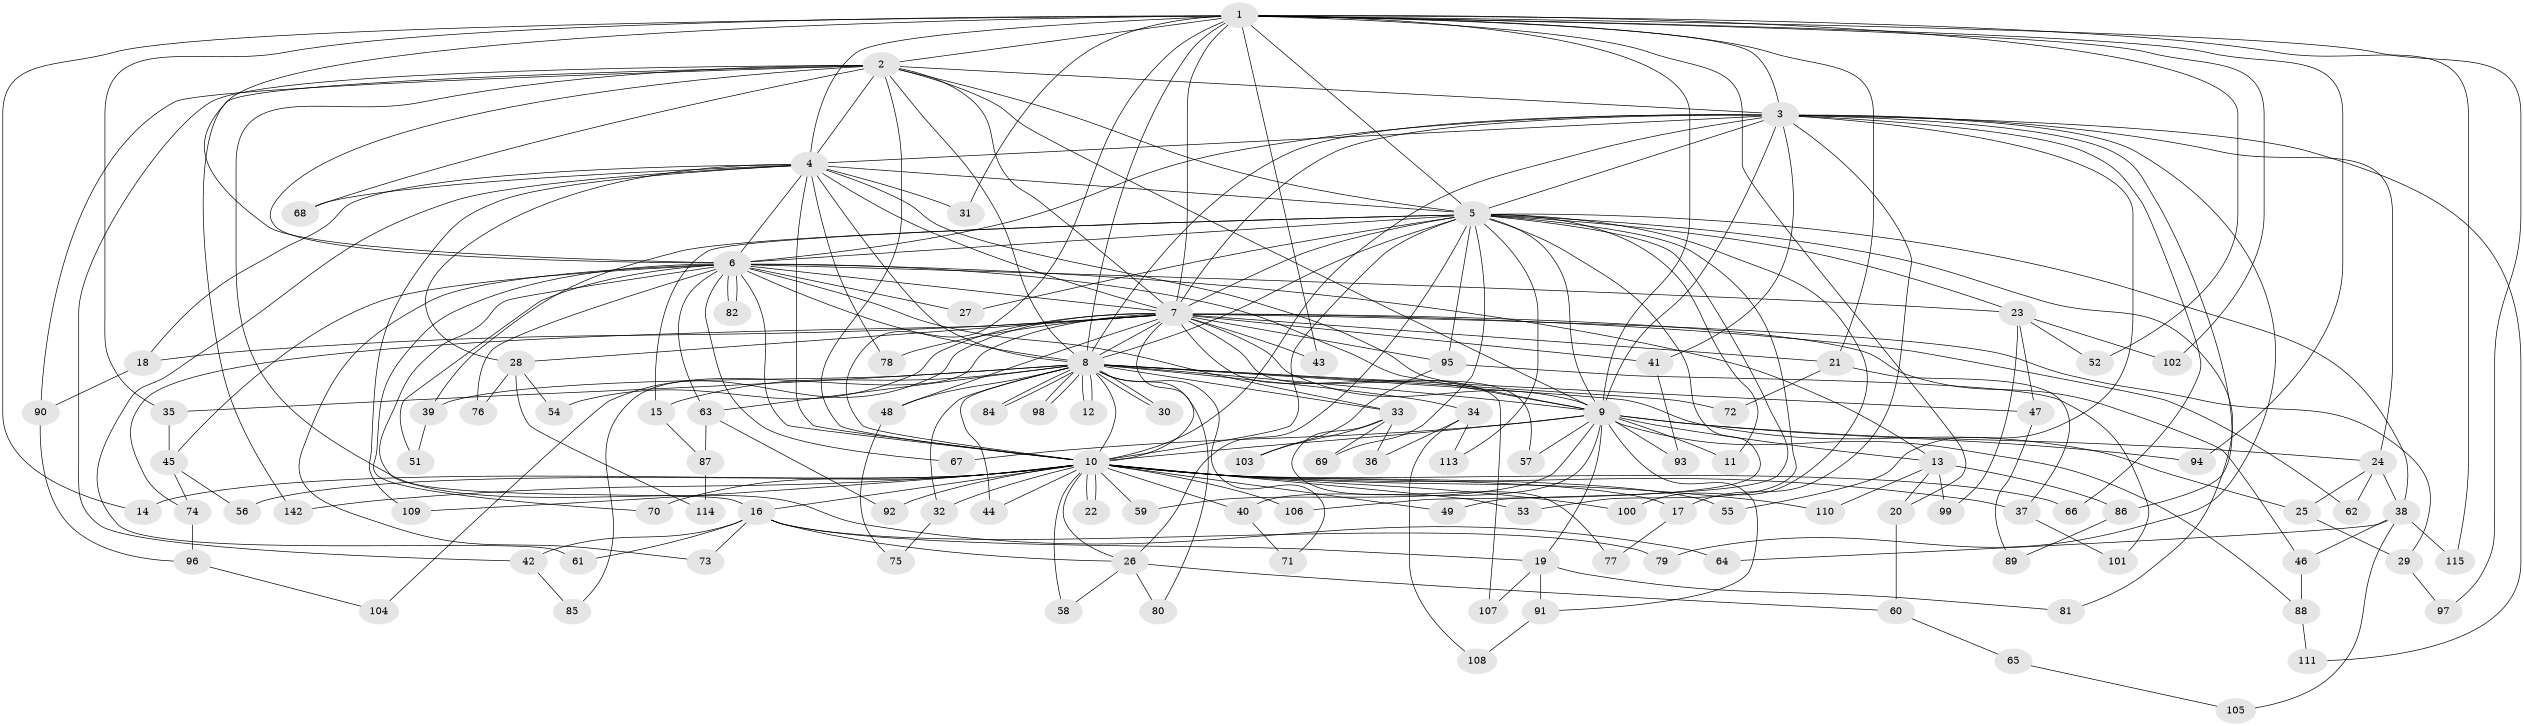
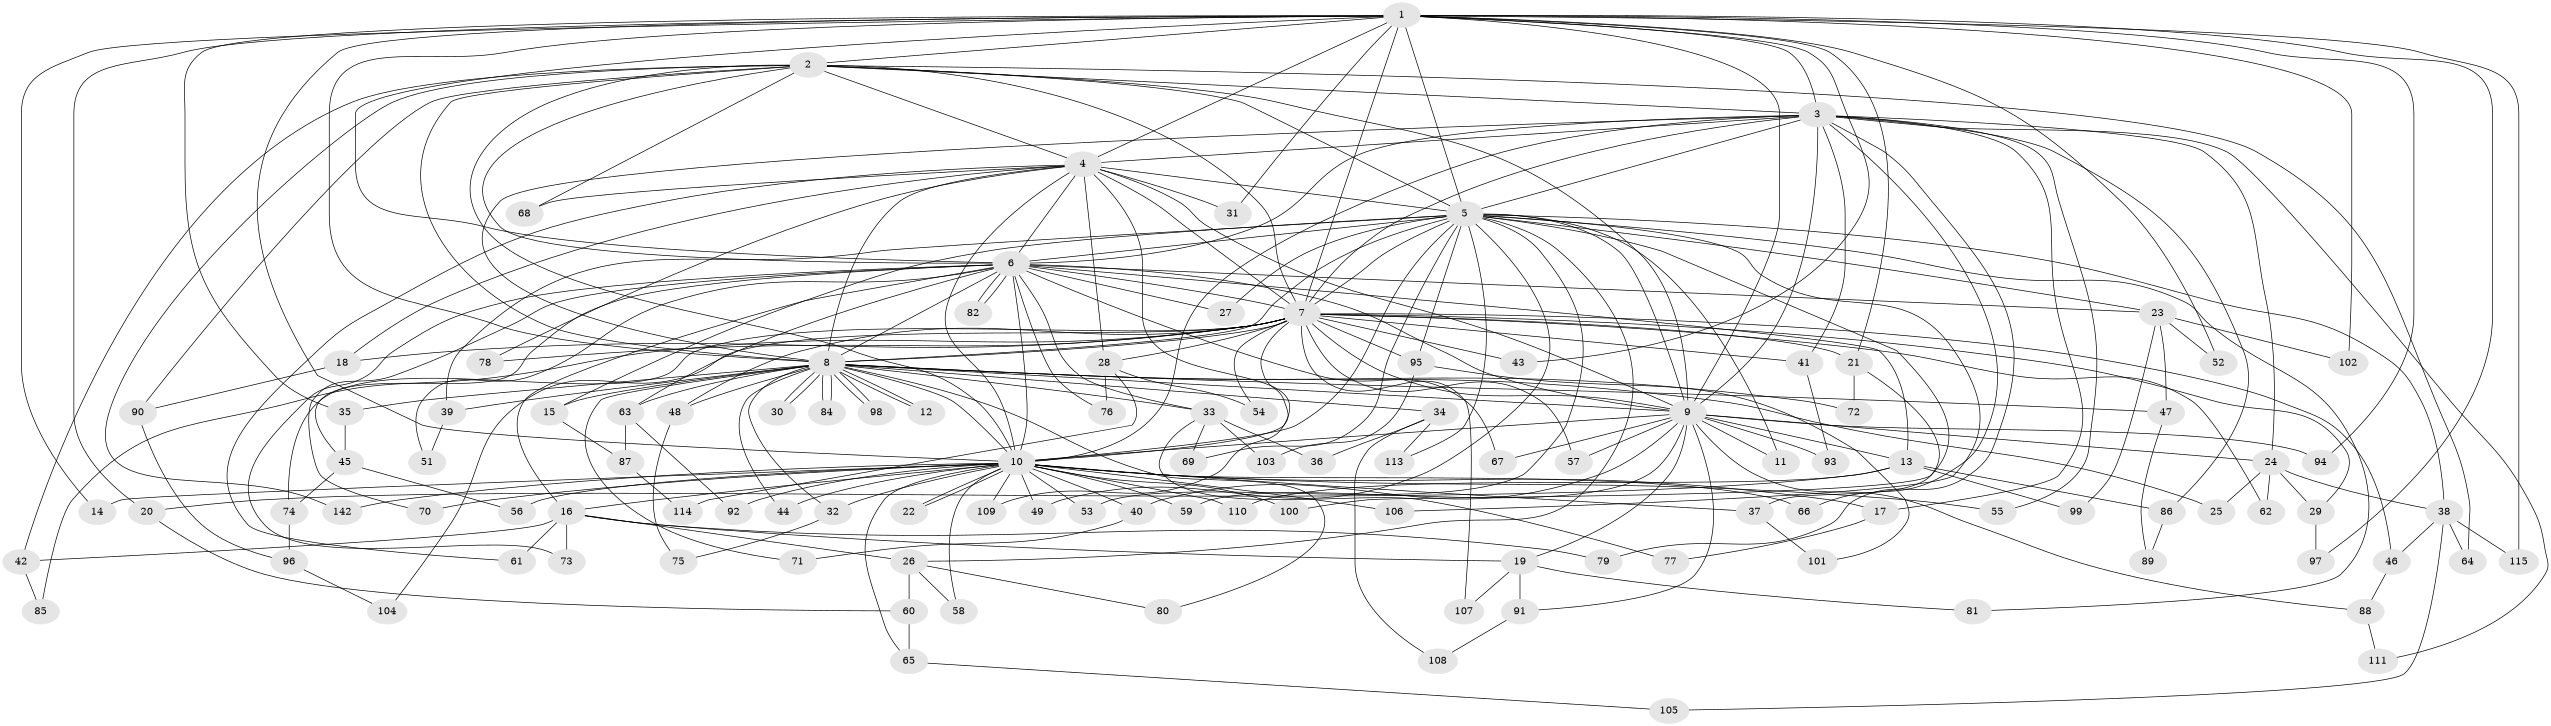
edge "10" -- "26": now "10" -- "65"
edge "25" -- "29": now "24" -- "29"
